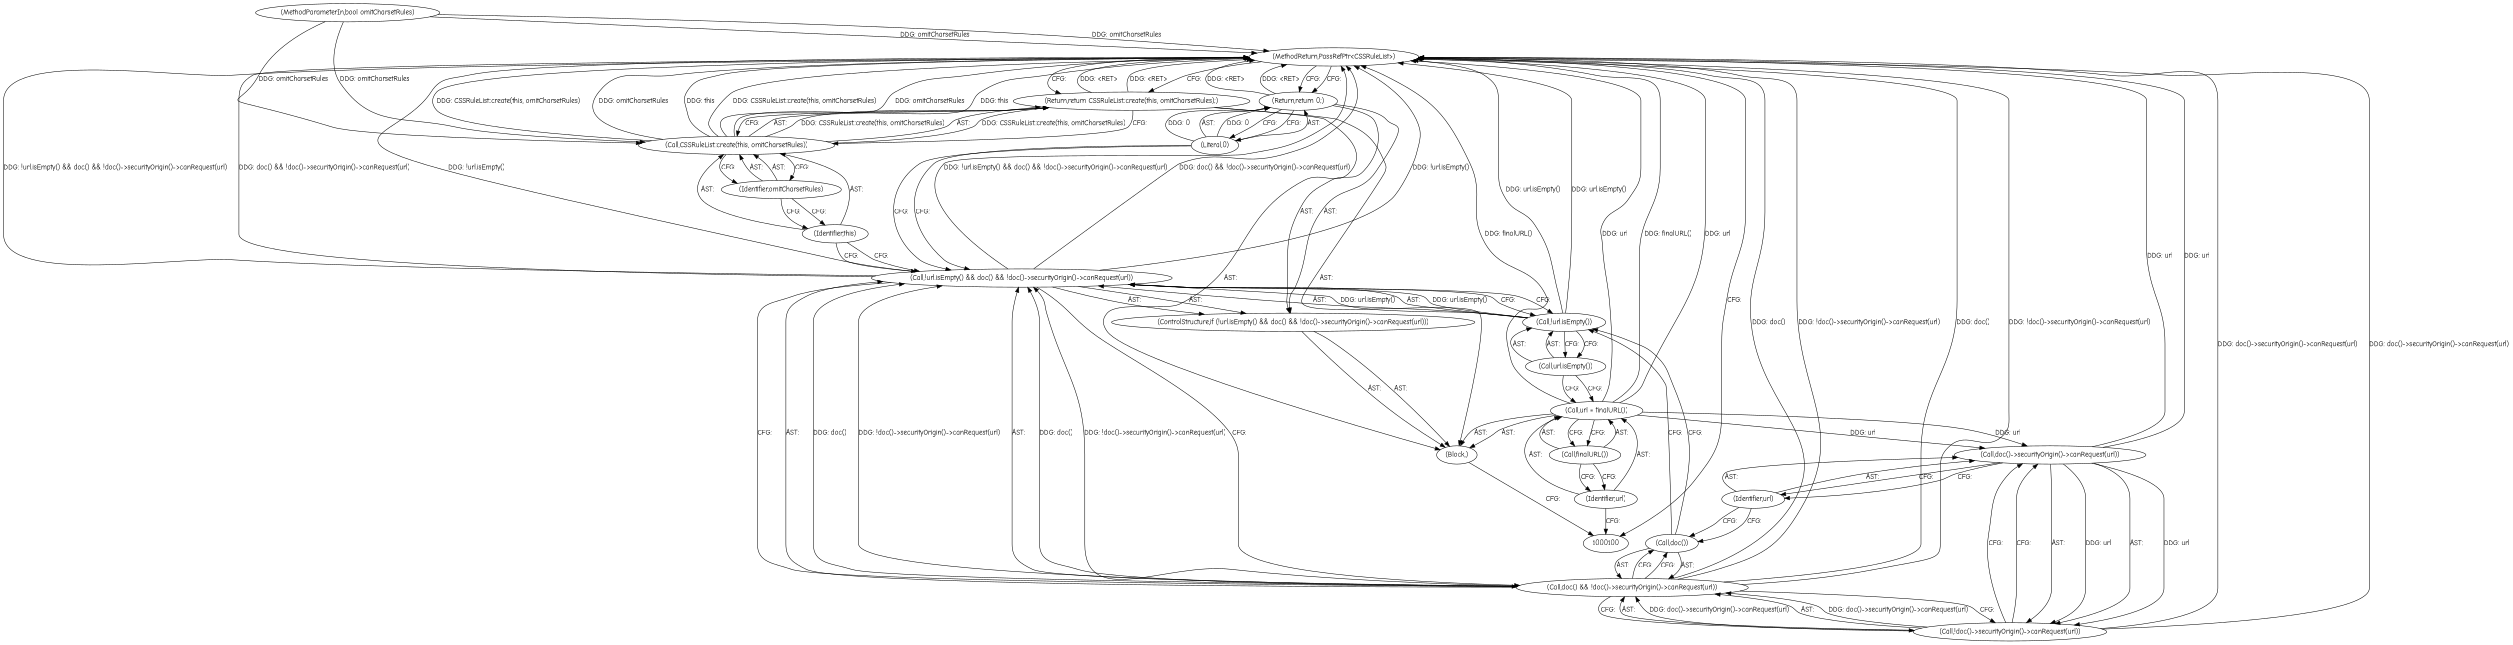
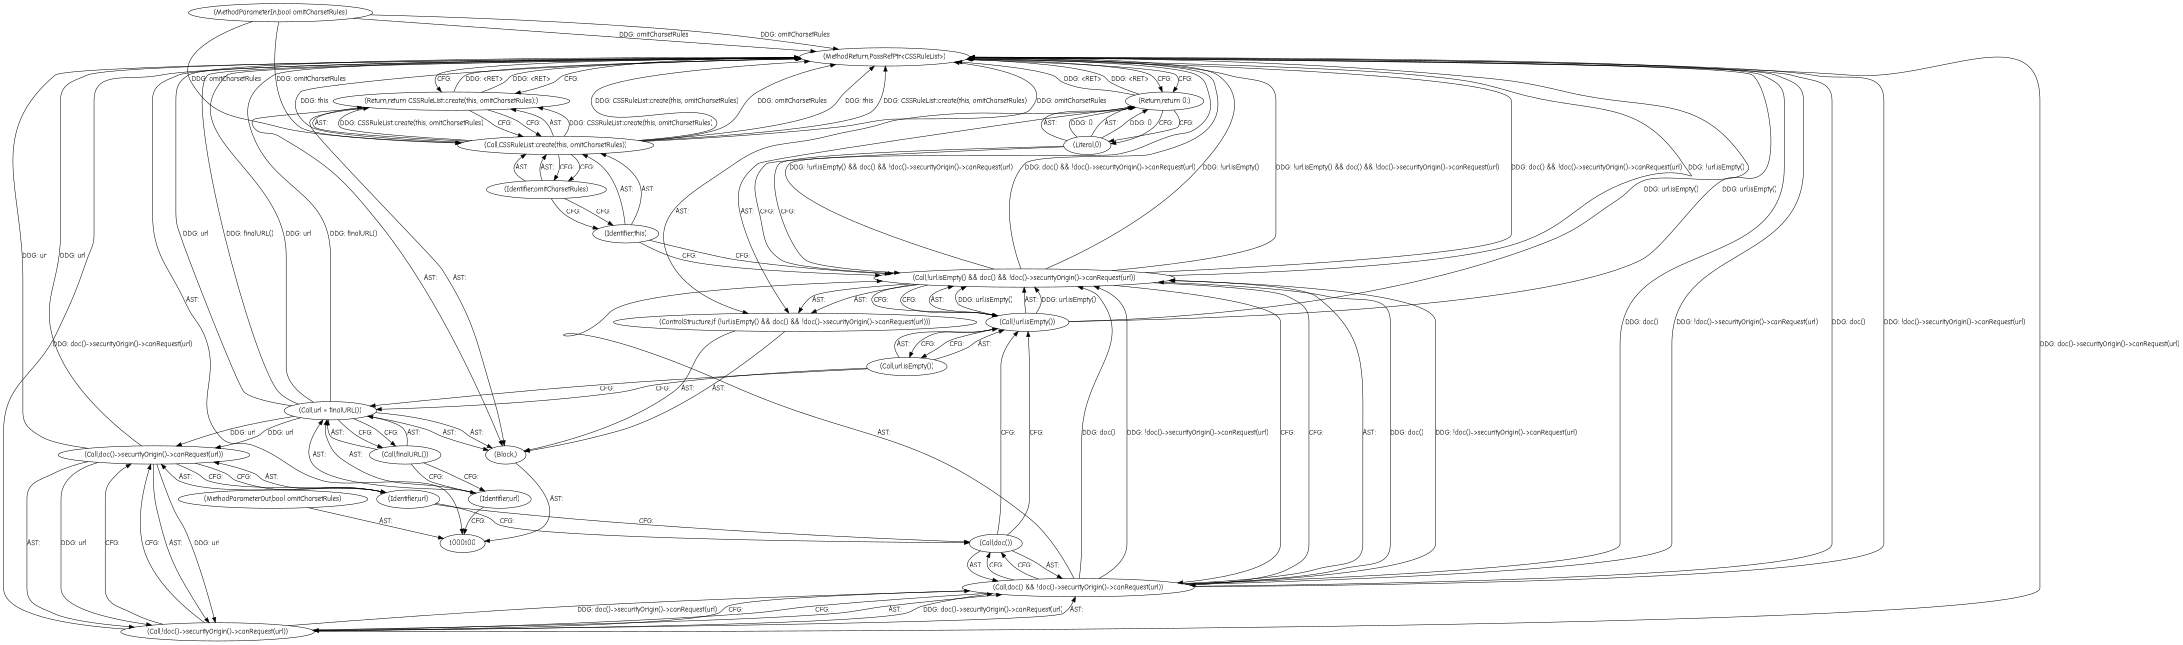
edge "(MethodReturn,PassRefPtr<CSSRuleList>)" -> "1000100": label "CFG: " -> "AST: "
node "(MethodParameterOut,bool omitCharsetRules)": added
edge "(Block,)" -> "1000100": label "CFG: " -> "AST: "
